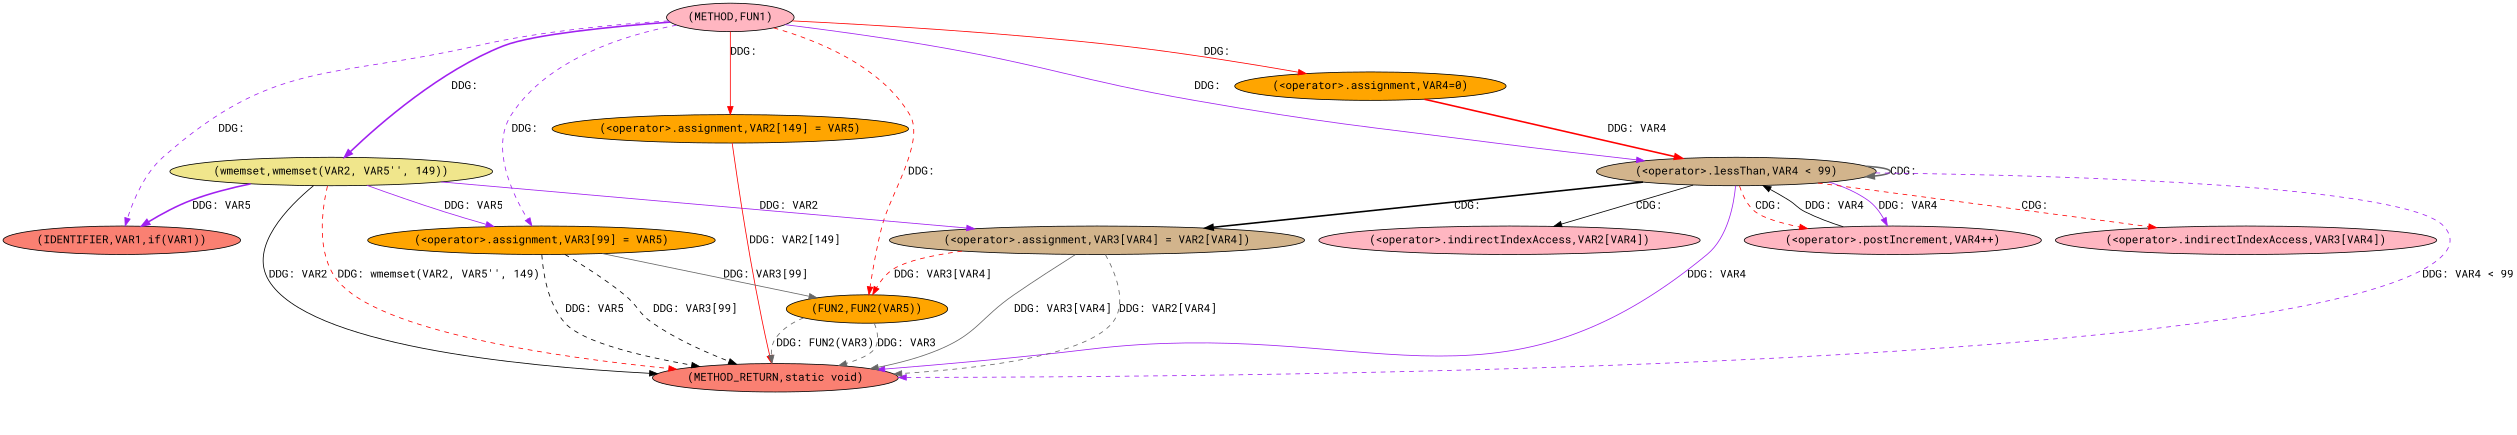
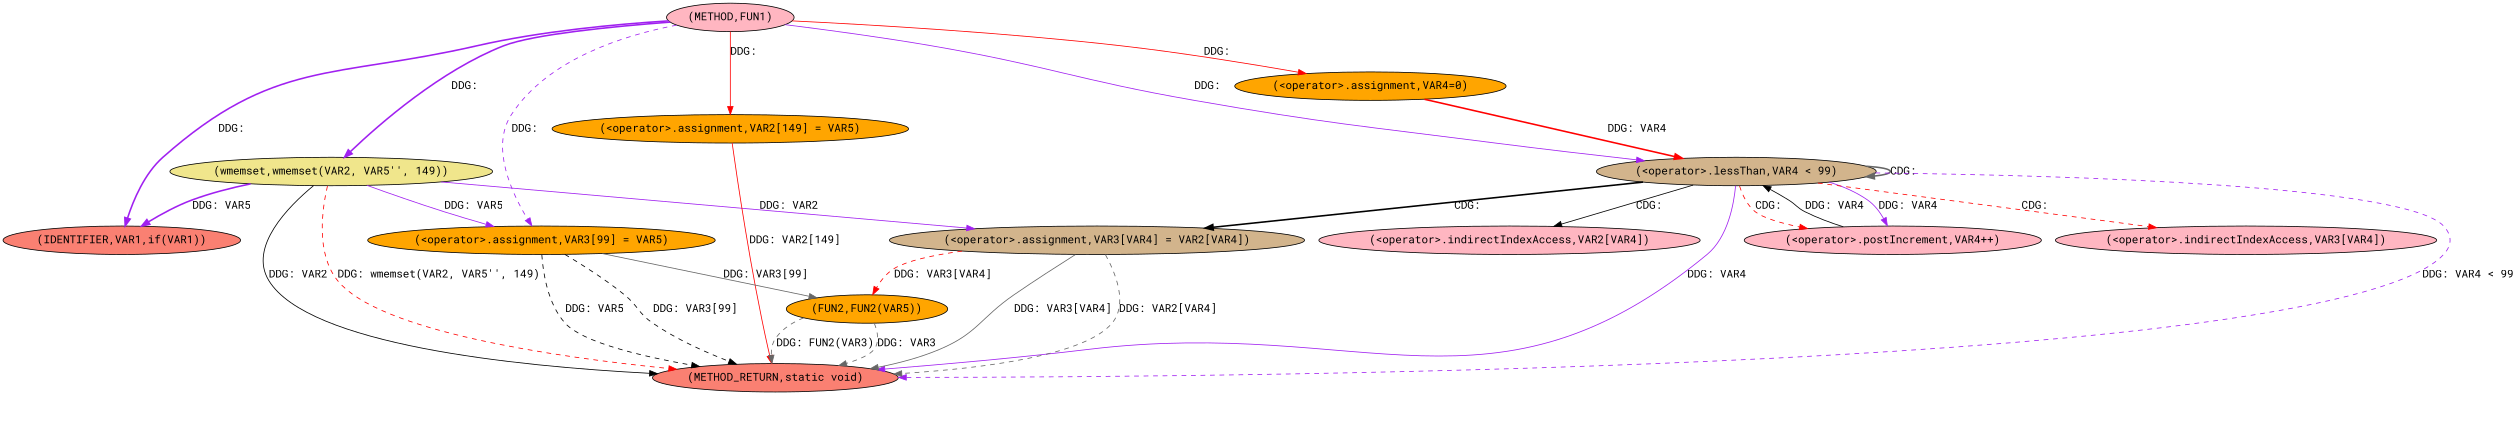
edge "(METHOD,FUN1)" -> "(IDENTIFIER,VAR1,if(VAR1))": style dashed -> bold
edge "(METHOD,FUN1)" -> "(FUN2,FUN2(VAR5))": removed, label "DDG:"
